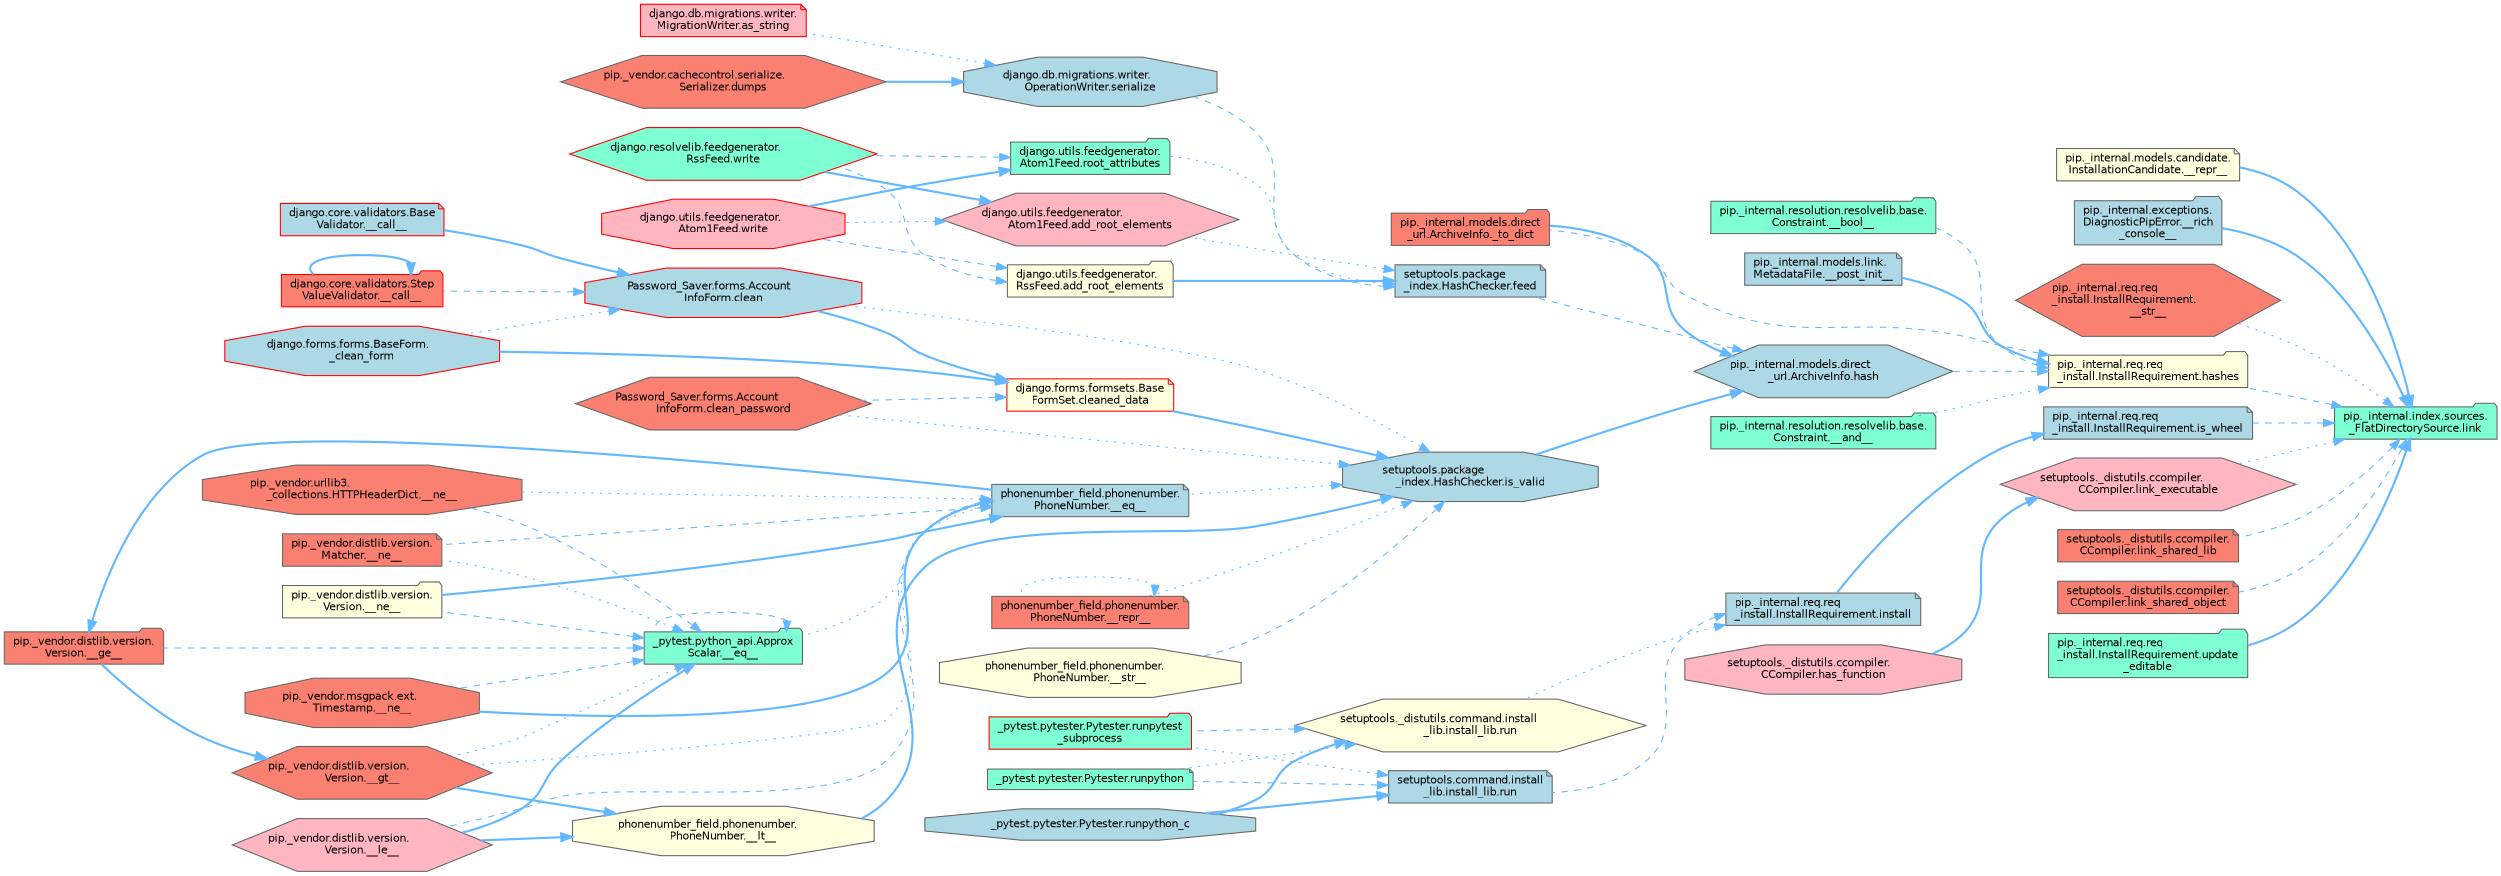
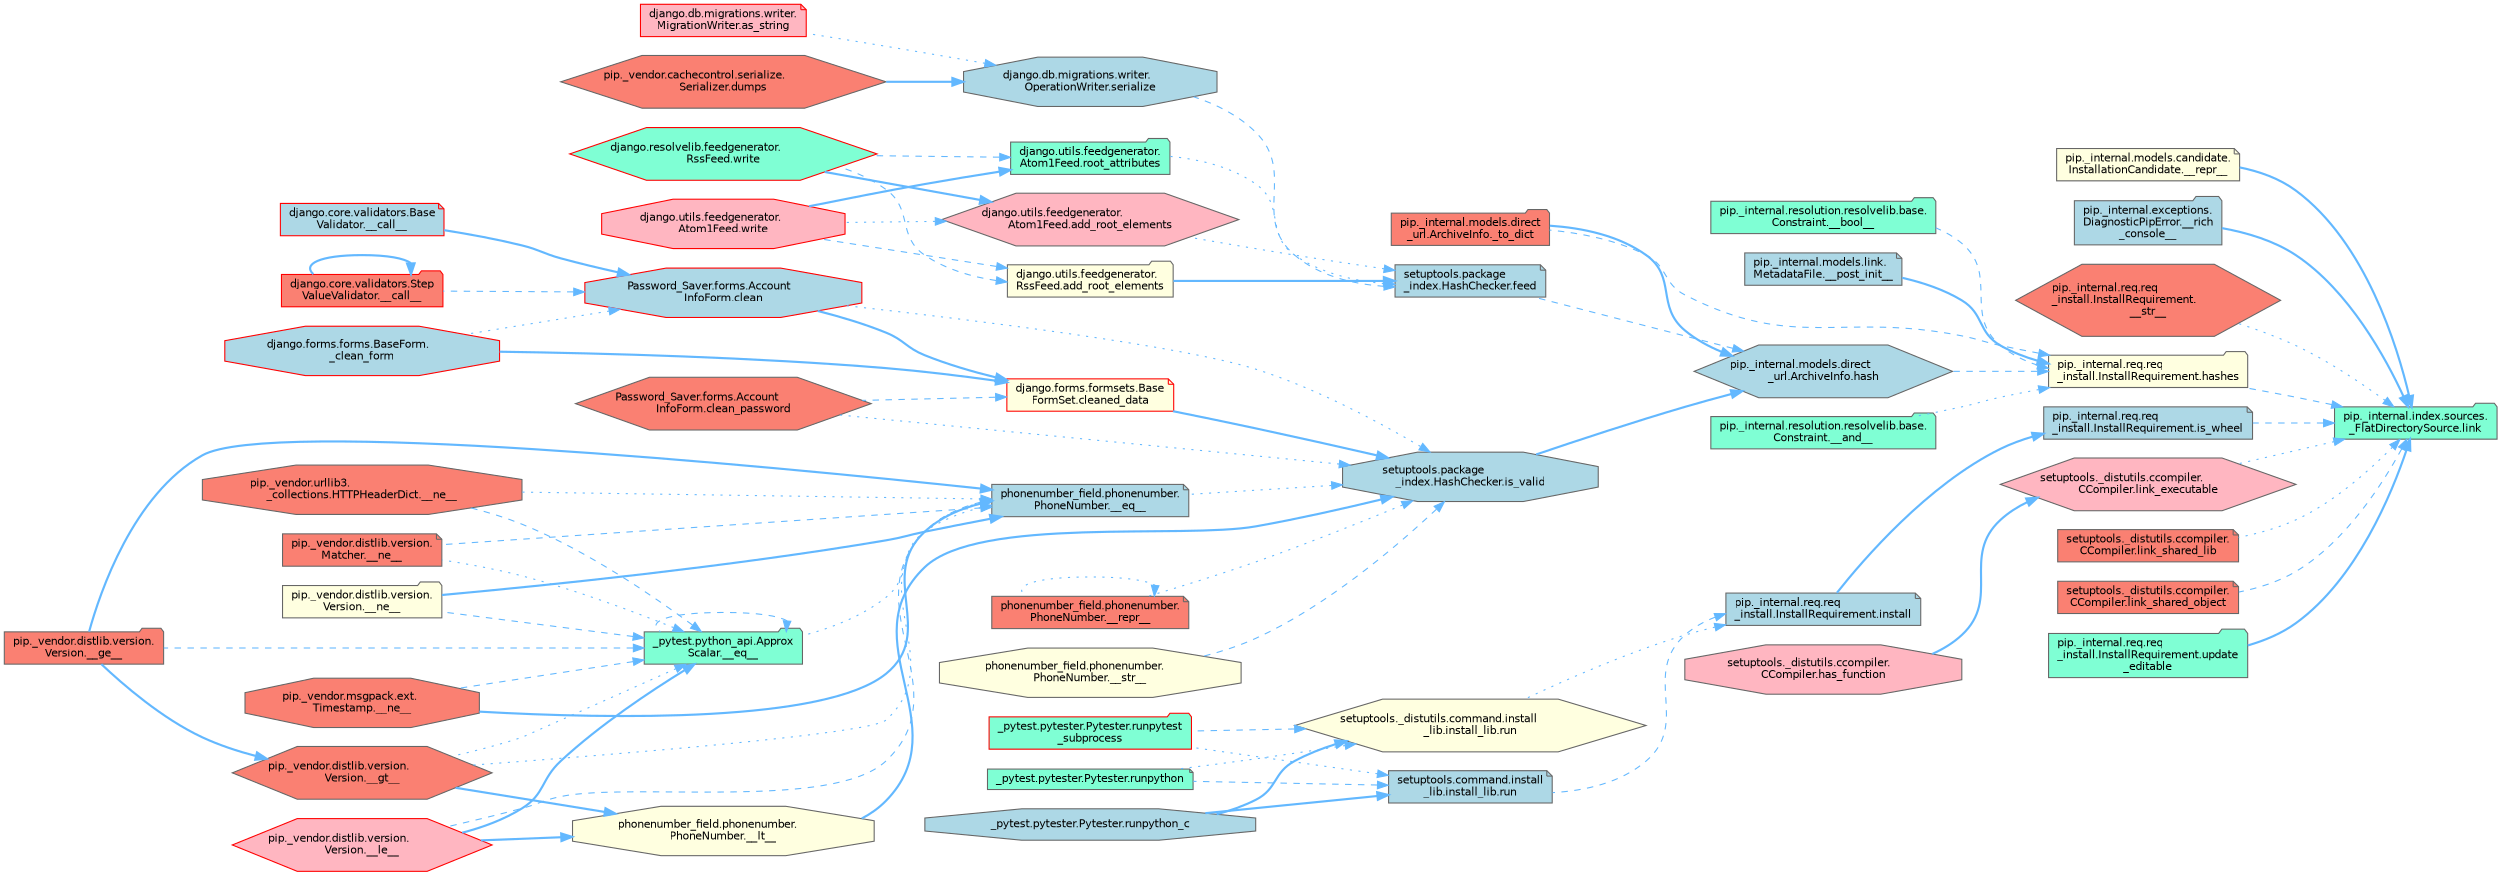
edge "phonenumber_field.phonenumber. PhoneNumber.__eq__" -> "pip._vendor.distlib.version. Version.__ge__": reversed
edge "setuptools._distutils.ccompiler. CCompiler.link_shared_lib" -> "pip._internal.index.sources. _FlatDirectorySource.link": style dashed -> dotted
node "pip._vendor.distlib.version. Version.__le__": color grey40 -> red
